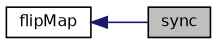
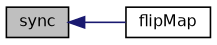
edge "sync" -> "flipMap": reversed
